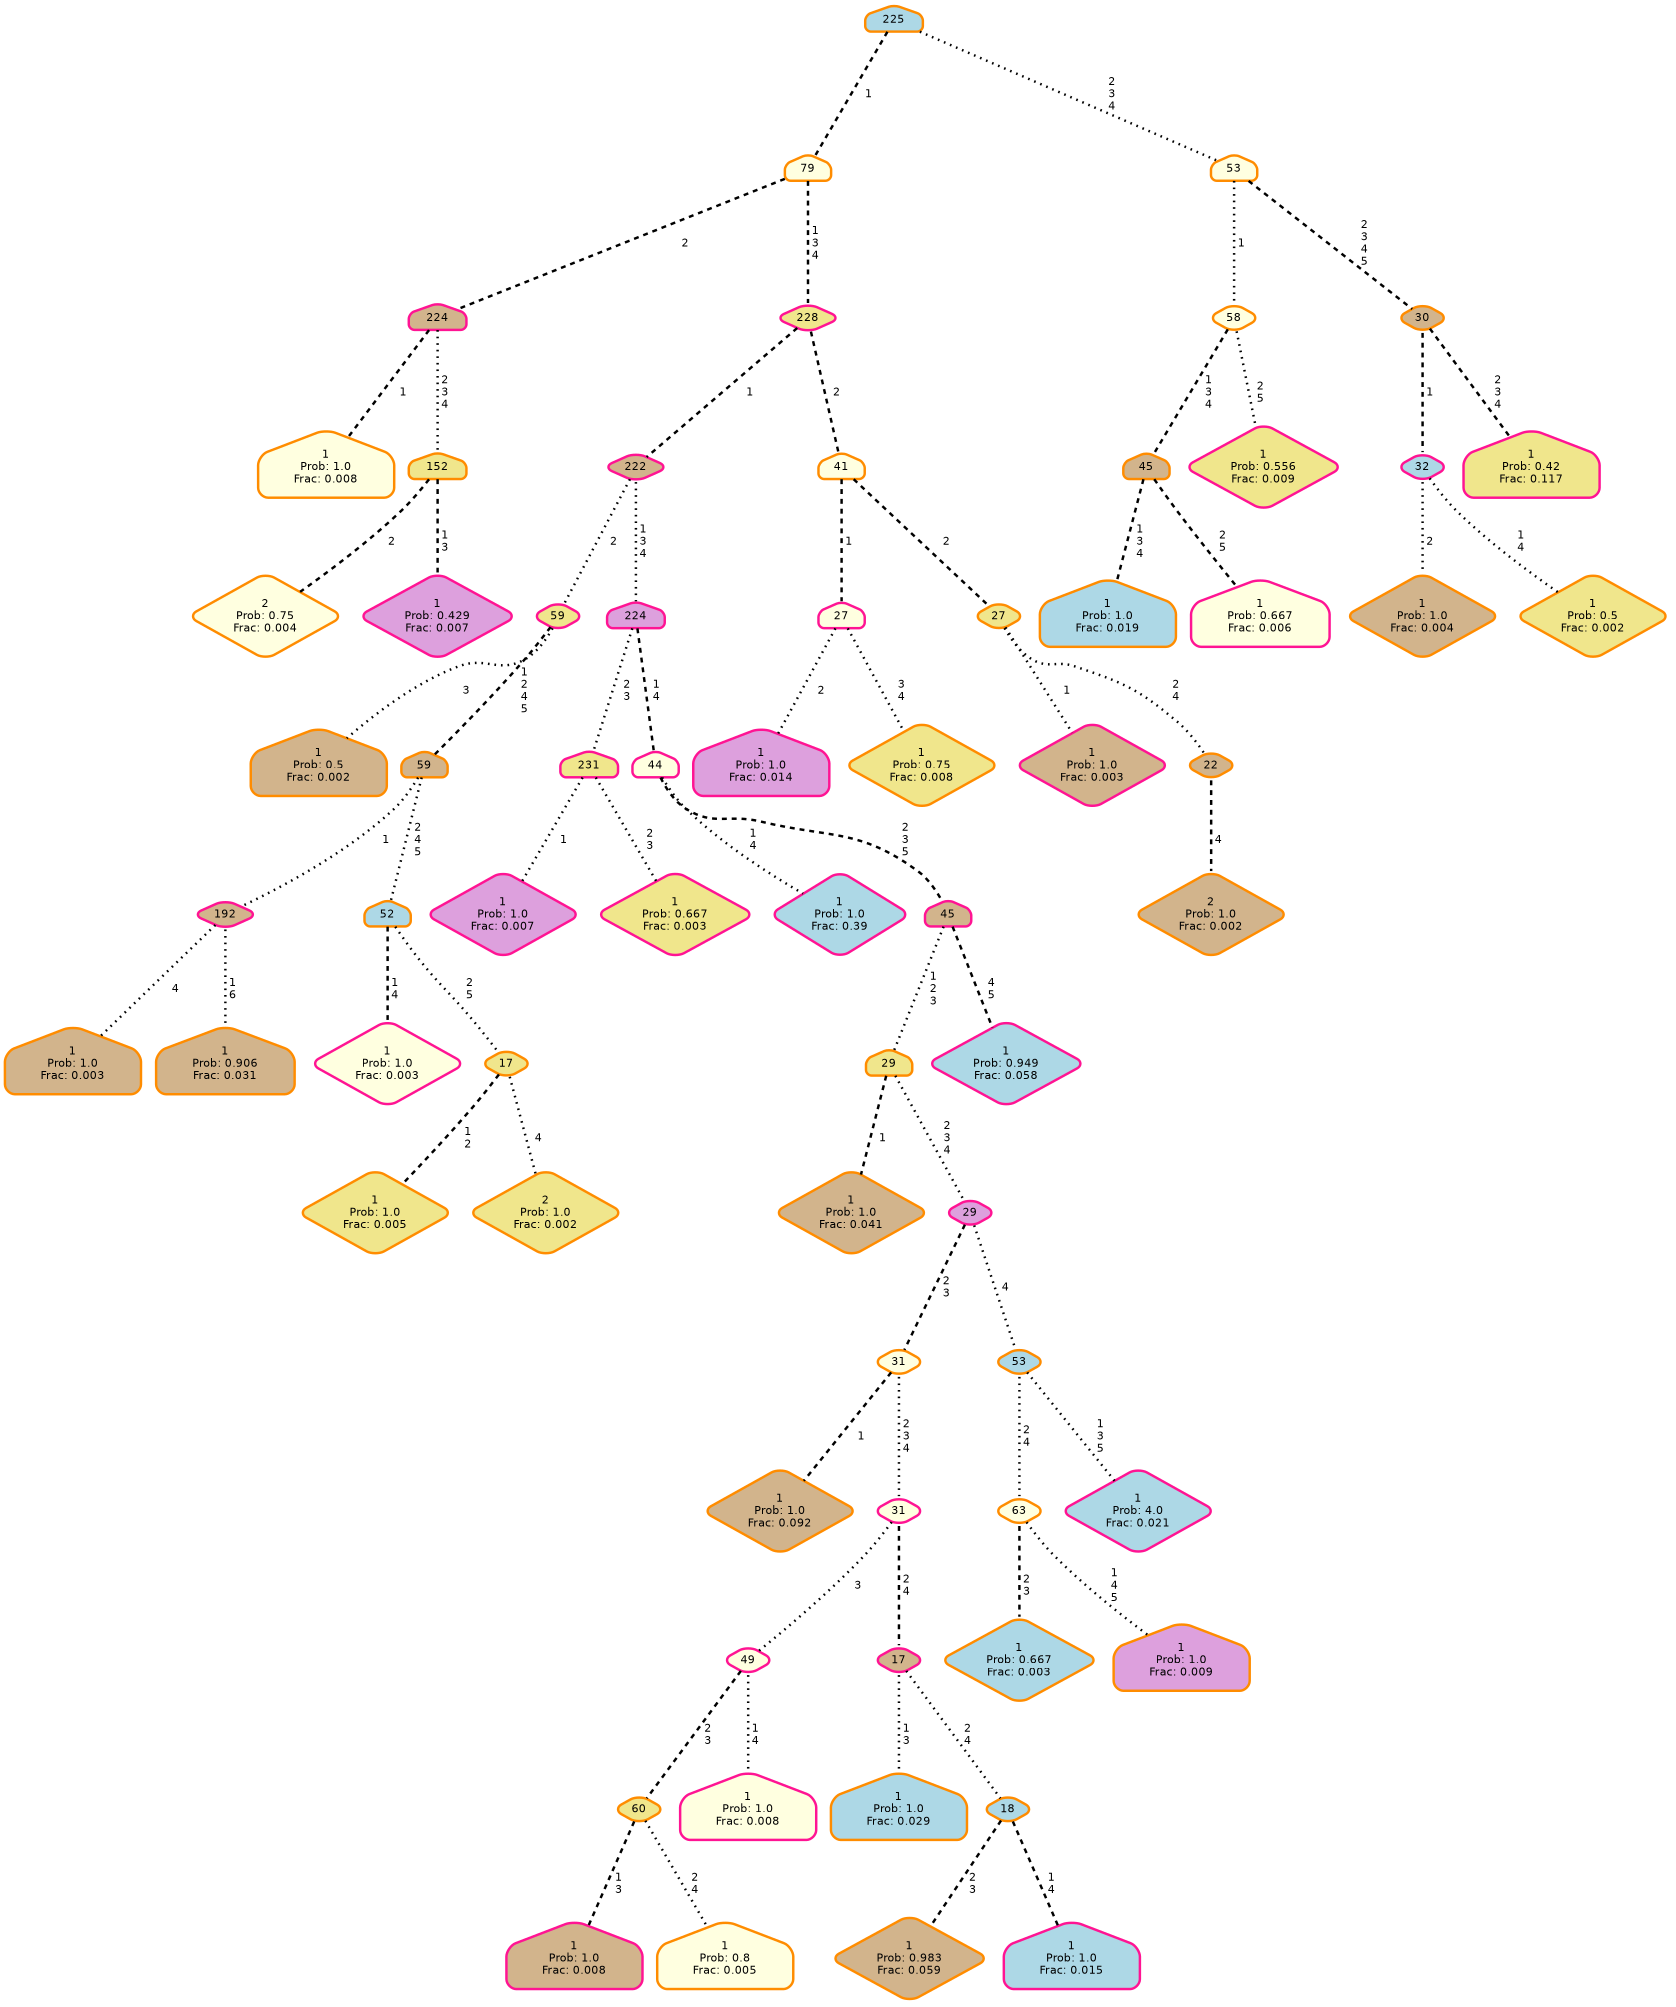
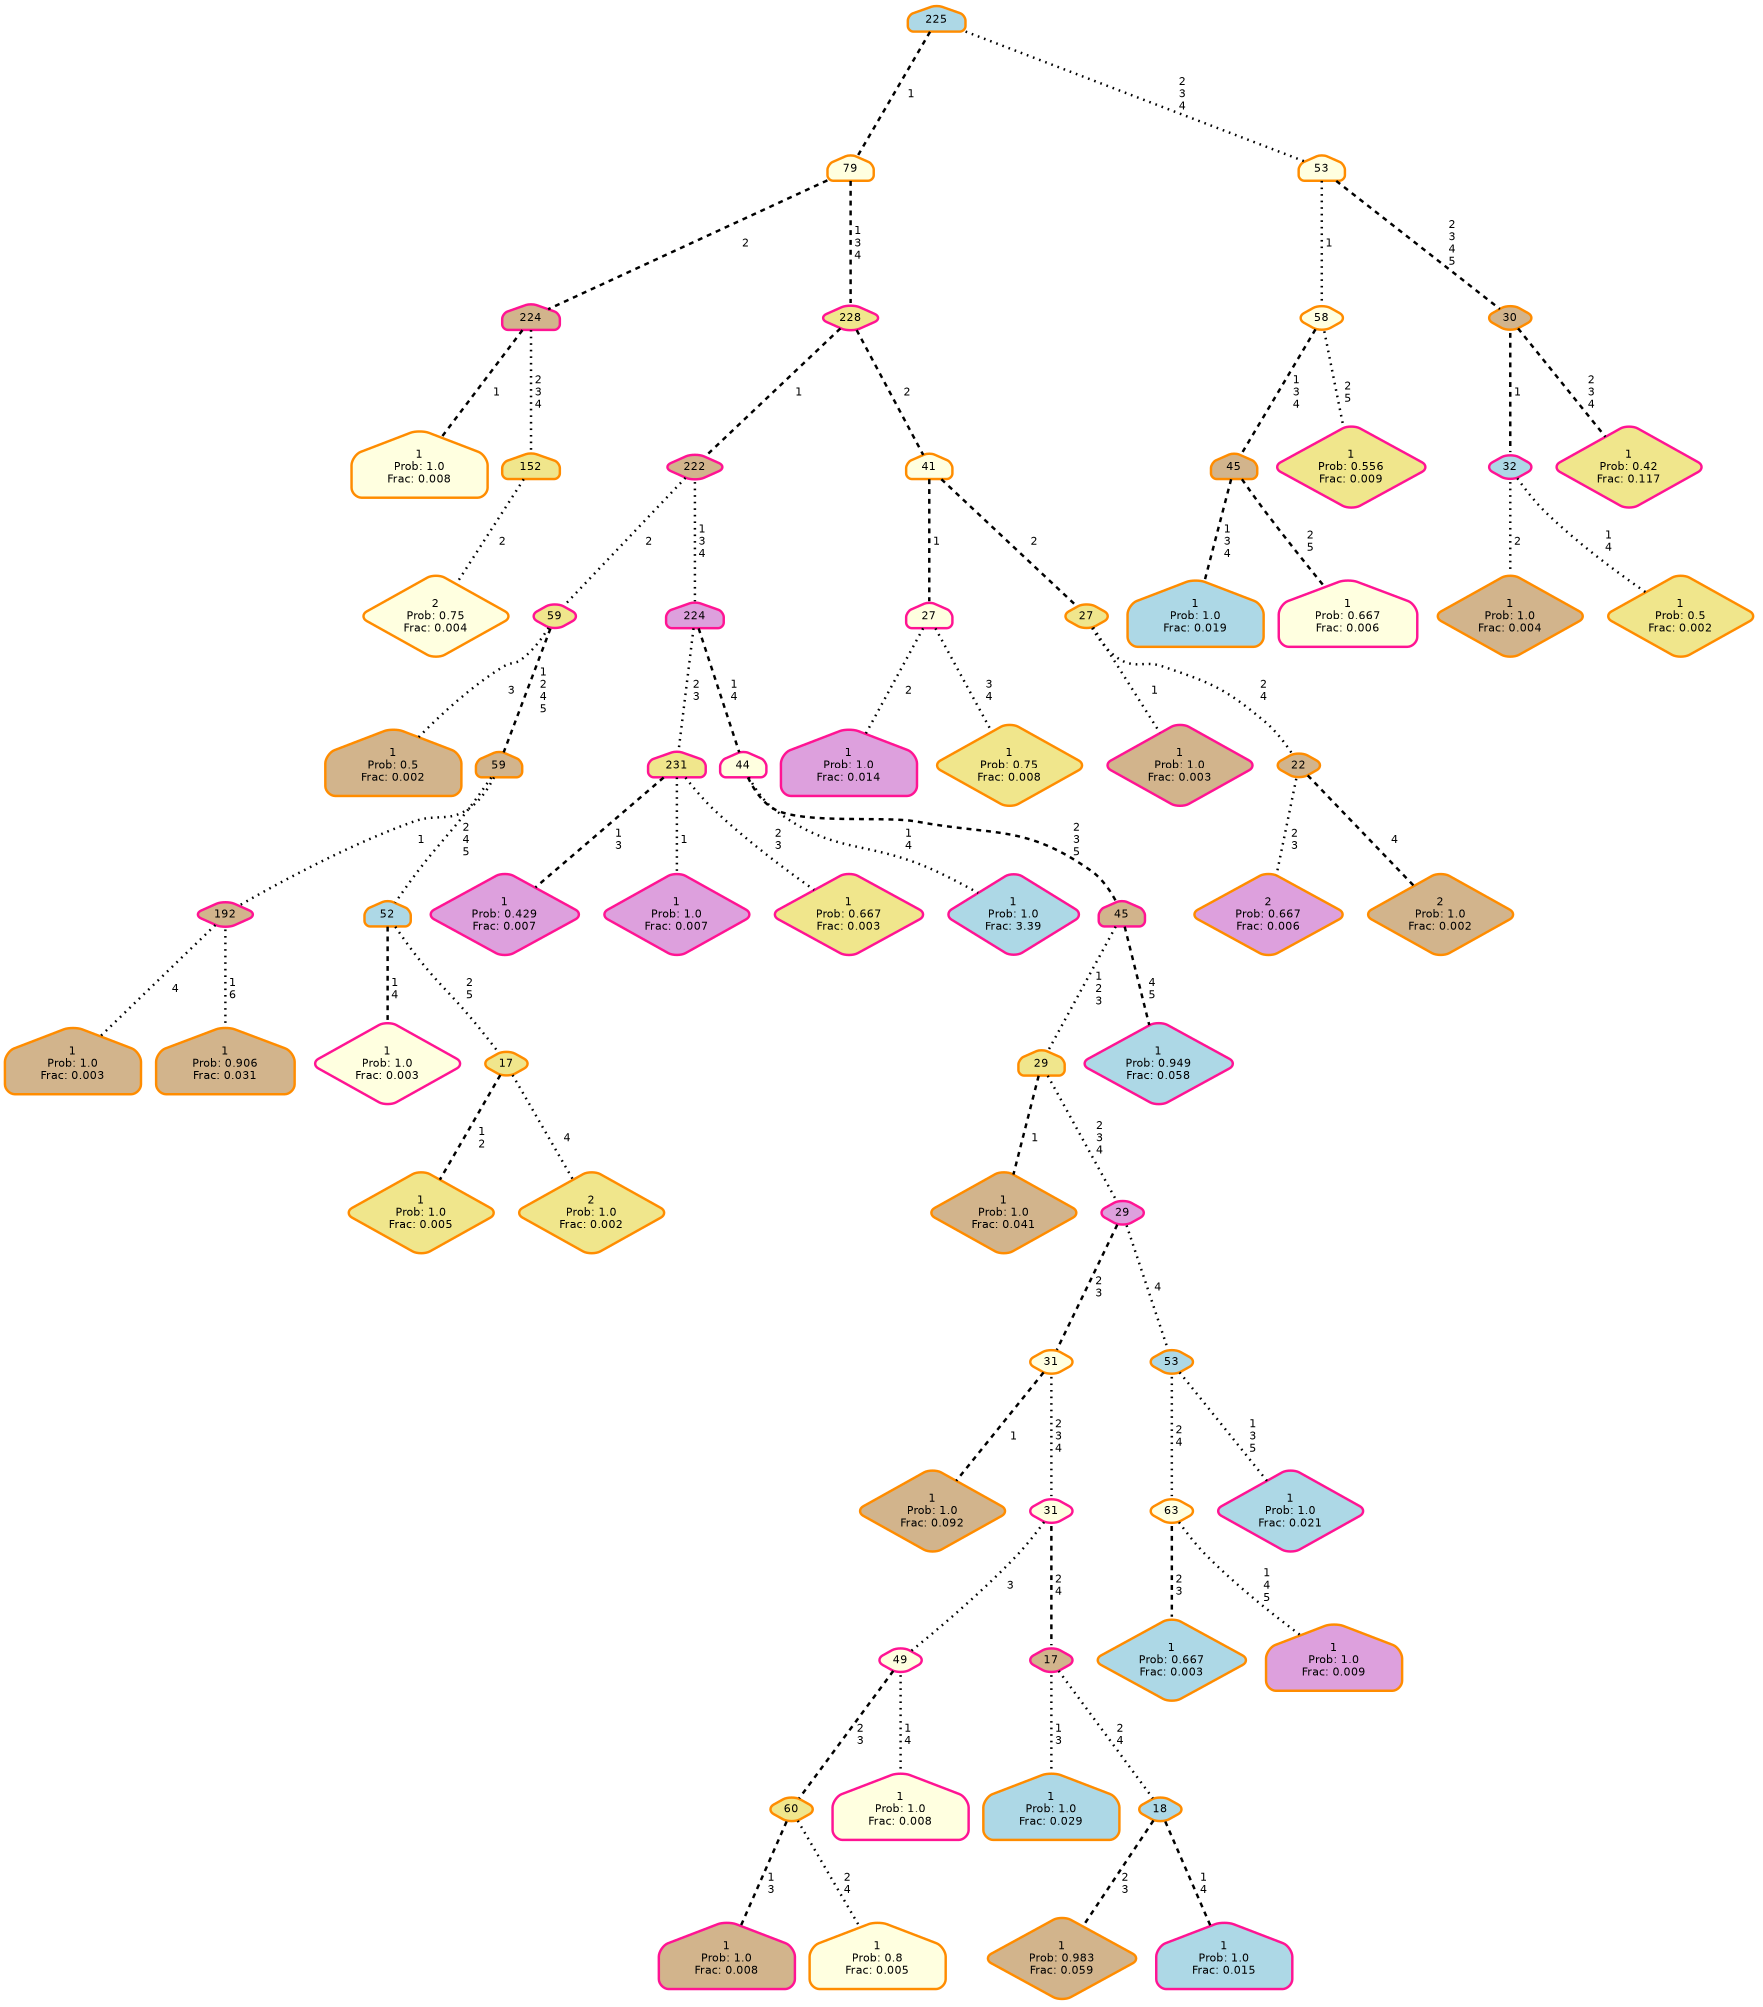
node "1 Prob: 0.42 Frac: 0.117": shape house -> diamond
edge "152" -- "1 Prob: 0.429 Frac: 0.007": now "231" -- "1 Prob: 0.429 Frac: 0.007"
edge "152" -- "2 Prob: 0.75 Frac: 0.004": style dashed -> dotted
node "1 Prob: 1.0 Frac: 0.39": label "1 Prob: 1.0 Frac: 0.39" -> "1 Prob: 1.0 Frac: 3.39"
node "2 Prob: 0.667 Frac: 0.006": added
node "1 Prob: 4.0 Frac: 0.021": label "1 Prob: 4.0 Frac: 0.021" -> "1 Prob: 1.0 Frac: 0.021"
